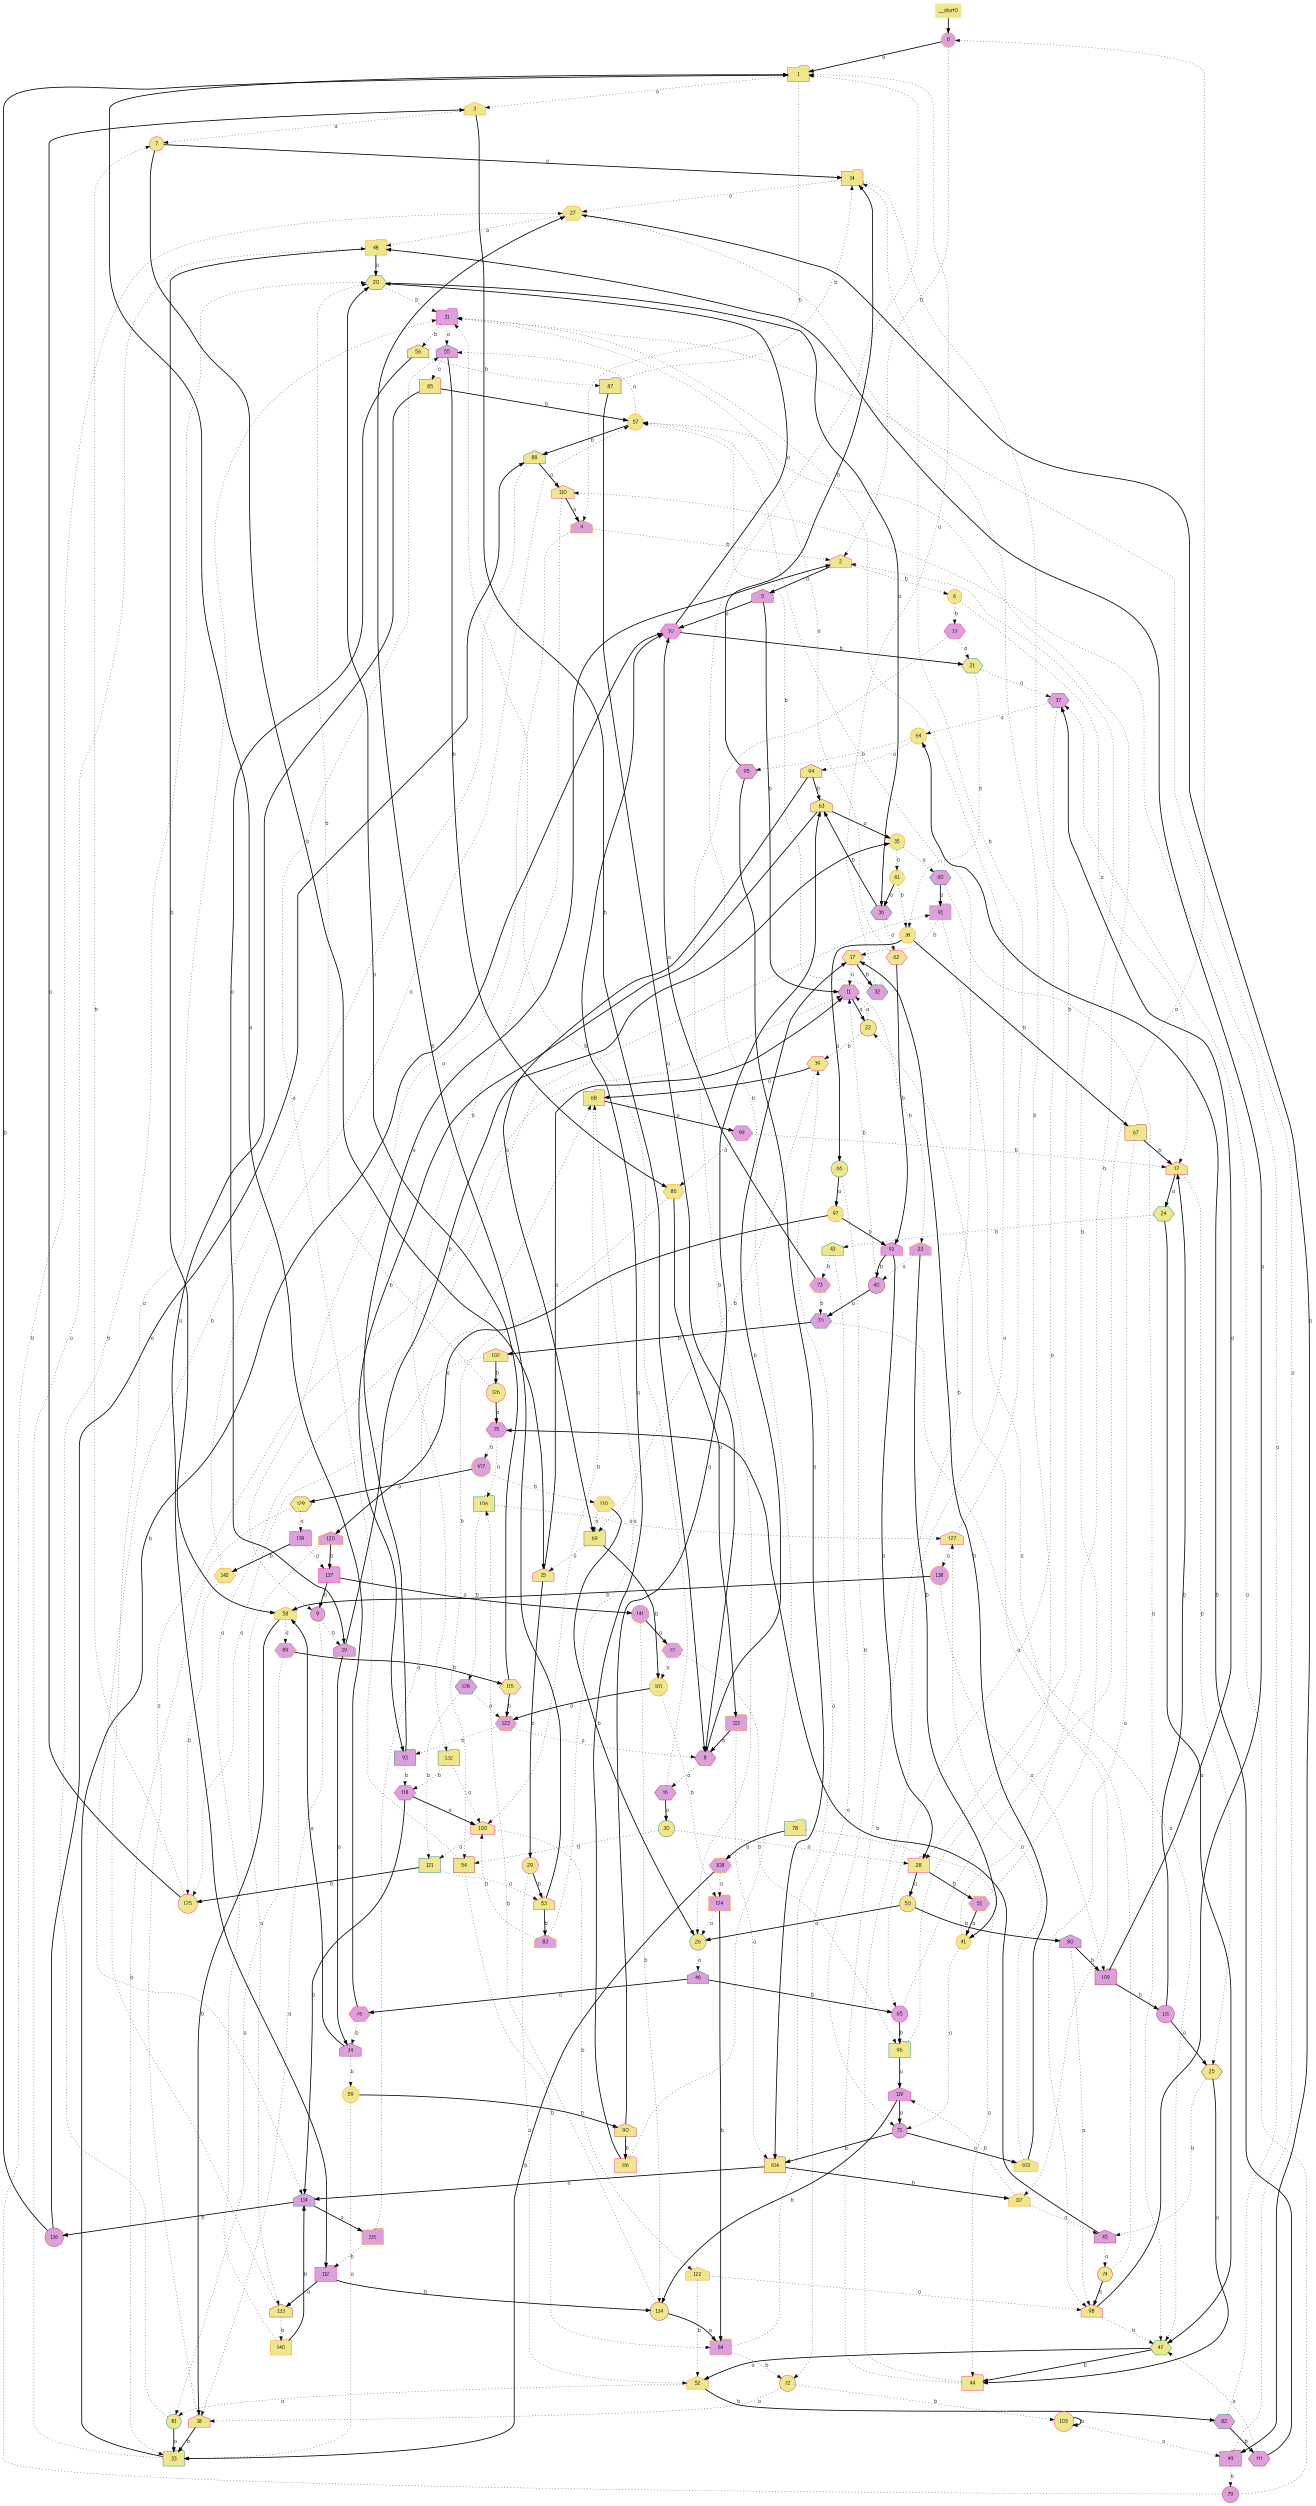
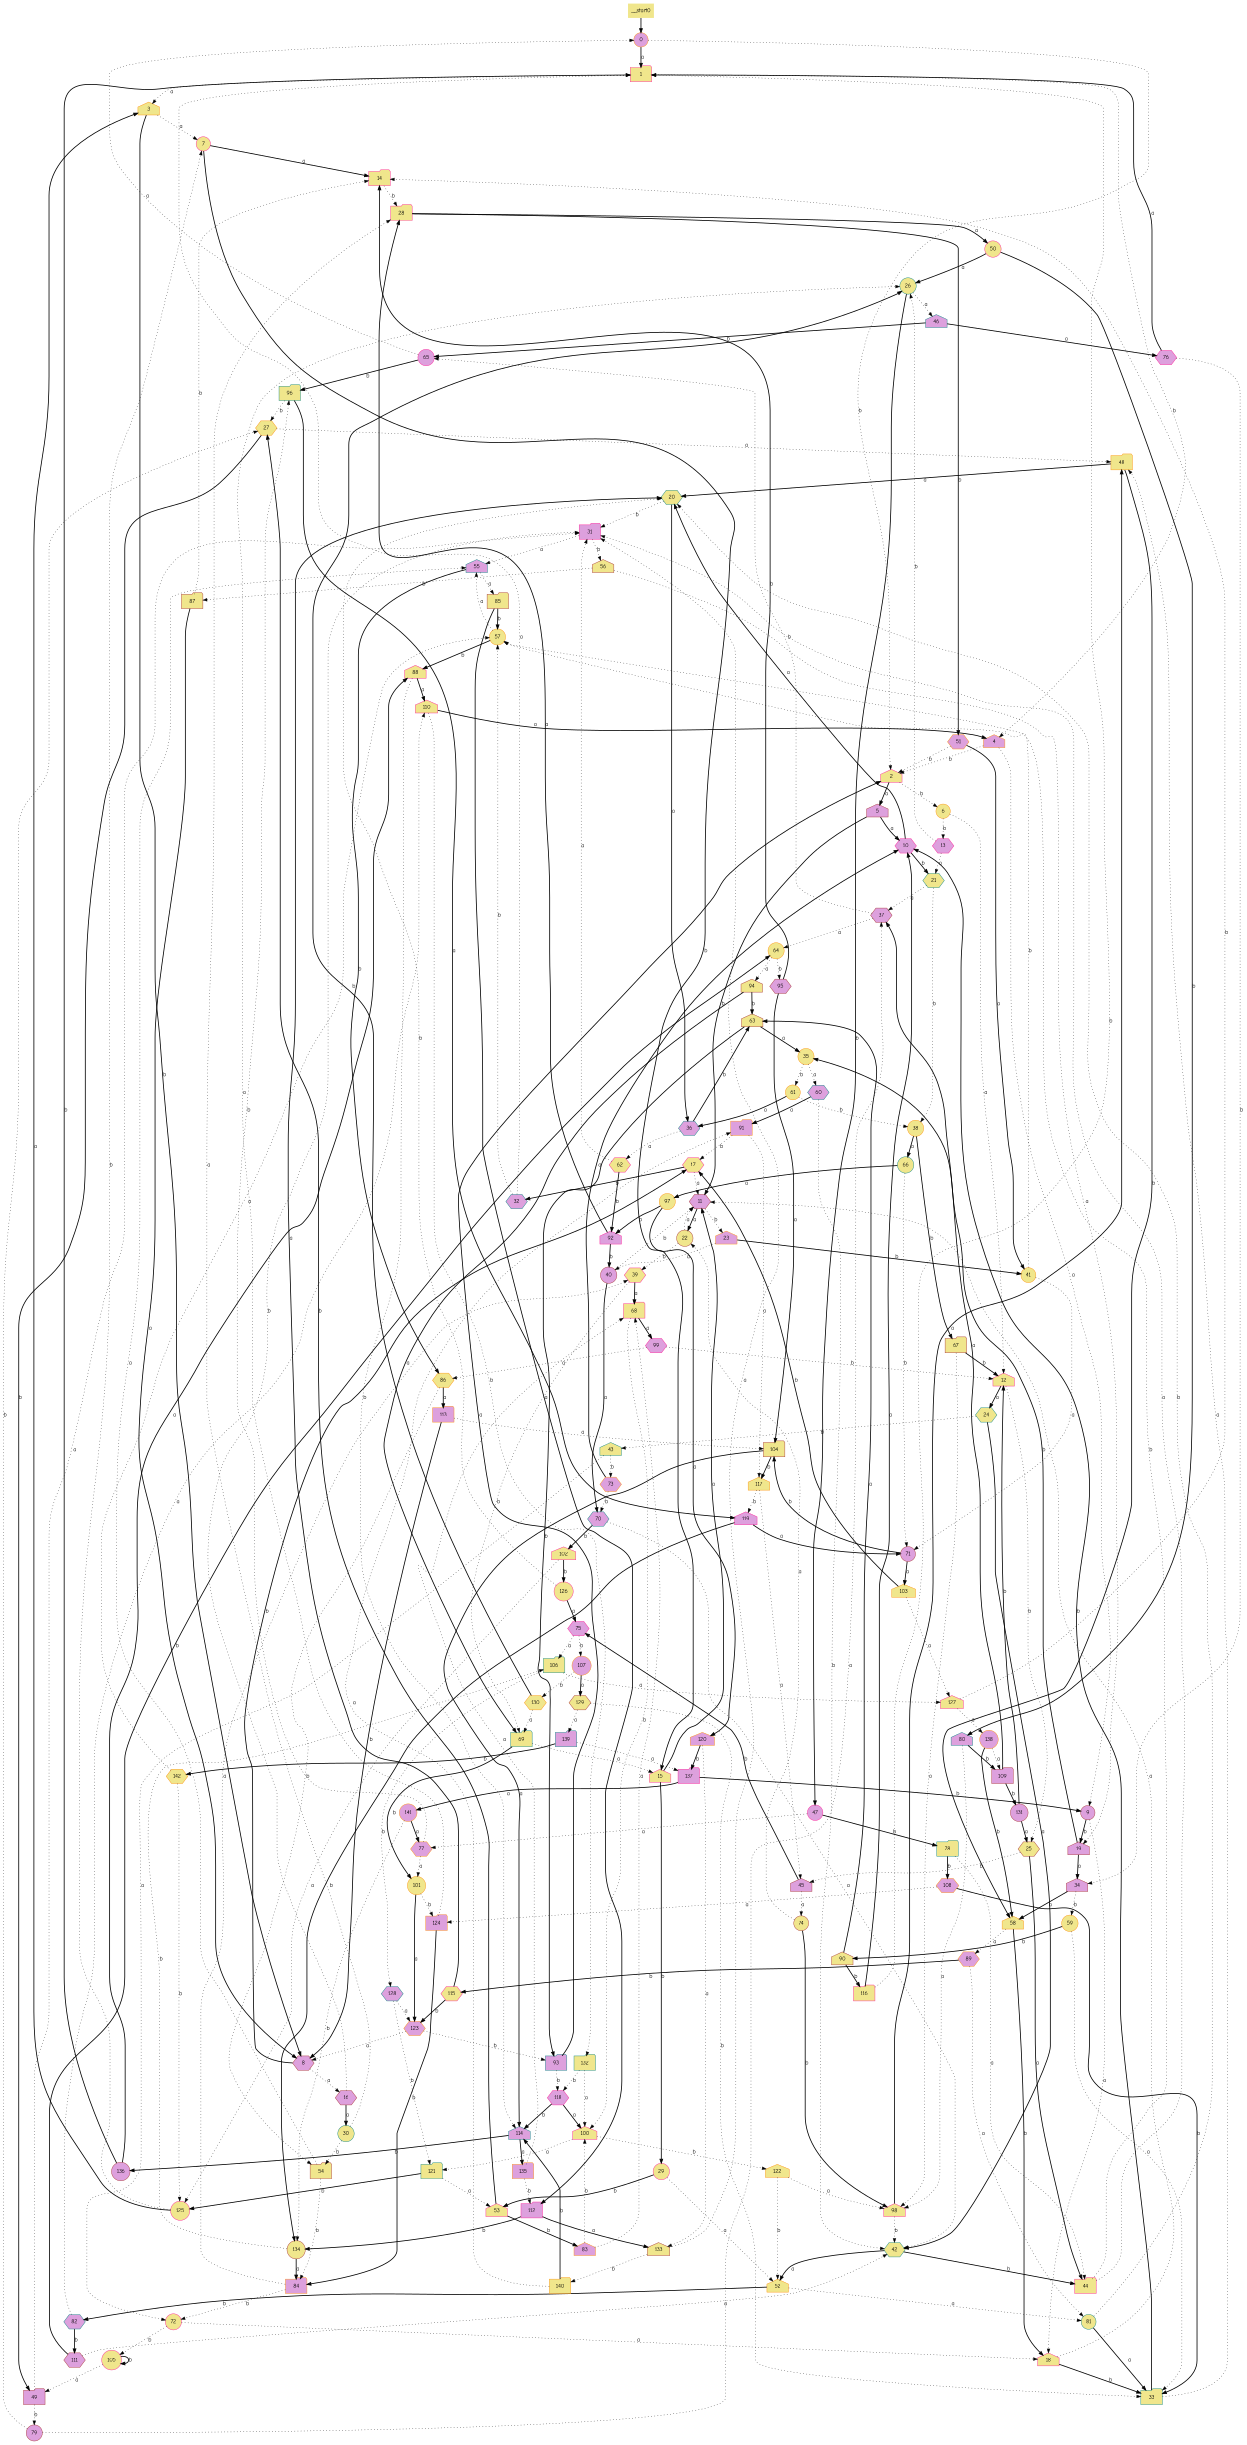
edge "14" -> "27": removed, label "a"
node "88": color teal -> deeppink
edge "56" -> "19": style bold -> dotted
edge "9" -> "19": style dotted -> bold
node "47": added
